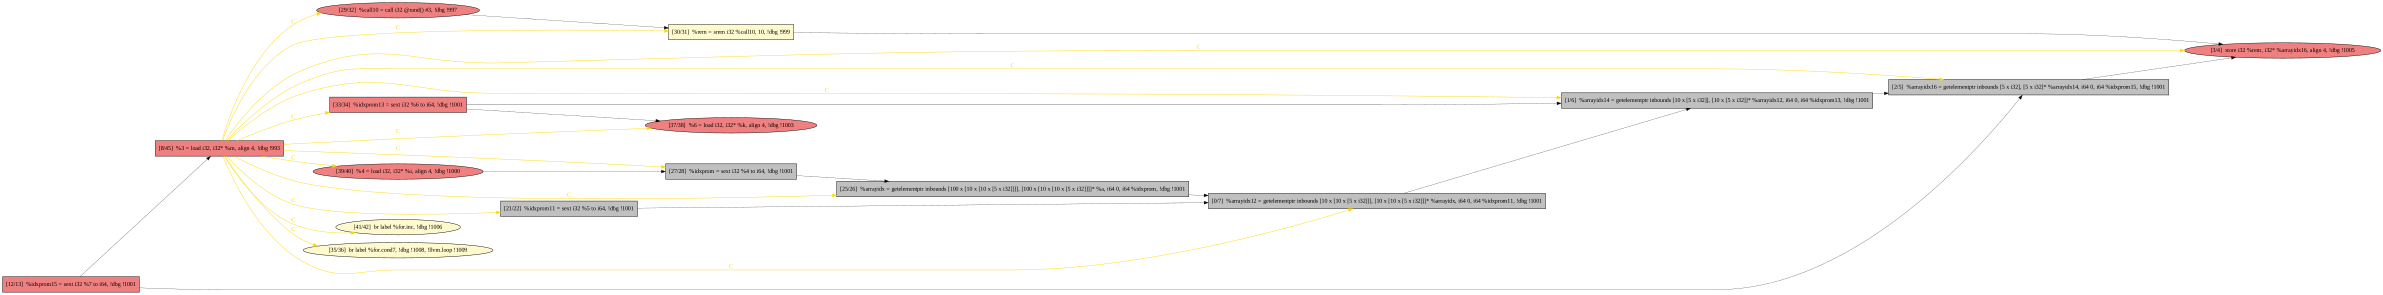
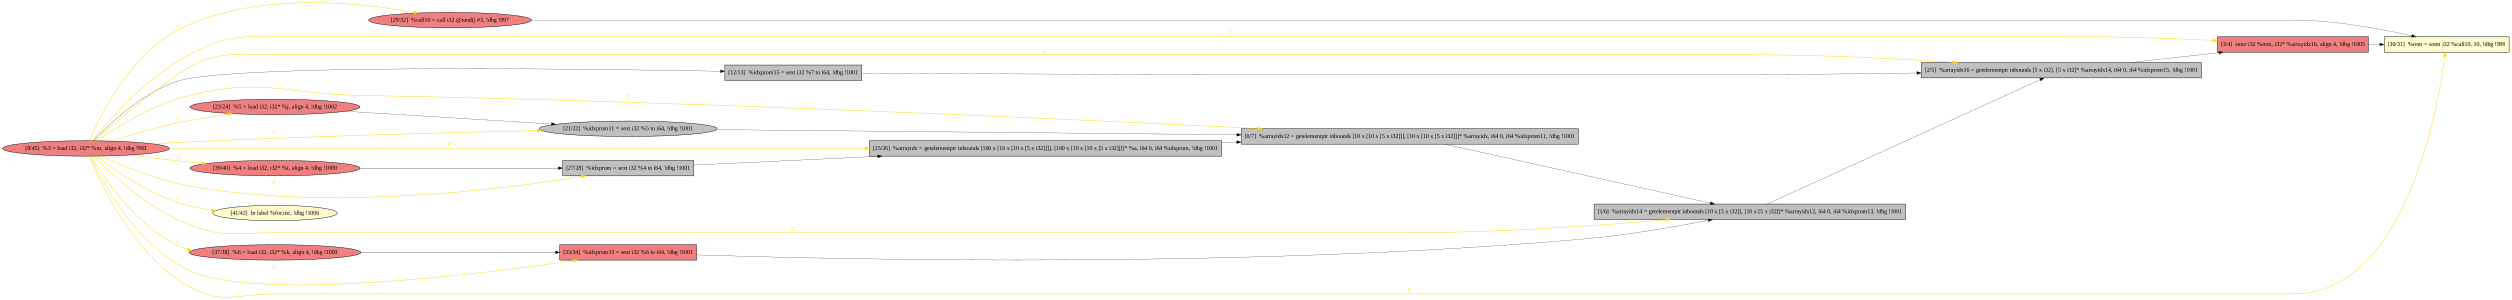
edge "[30/31]  %rem = srem i32 %call10, 10, !dbg !999" -> "[3/4]  store i32 %rem, i32* %arrayidx16, align 4, !dbg !1005": reversed
node "[3/4]  store i32 %rem, i32* %arrayidx16, align 4, !dbg !1005": shape ellipse -> box
node "[23/24]  %5 = load i32, i32* %j, align 4, !dbg !1002": added
edge "[33/34]  %idxprom13 = sext i32 %6 to i64, !dbg !1001" -> "[37/38]  %6 = load i32, i32* %k, align 4, !dbg !1003": reversed
node "[8/45]  %3 = load i32, i32* %m, align 4, !dbg !993": shape box -> ellipse
node "[21/22]  %idxprom11 = sext i32 %5 to i64, !dbg !1001": shape box -> ellipse
edge "[12/13]  %idxprom15 = sext i32 %7 to i64, !dbg !1001" -> "[8/45]  %3 = load i32, i32* %m, align 4, !dbg !993": reversed
node "[35/36]  br label %for.cond7, !dbg !1008, !llvm.loop !1009": removed
node "[12/13]  %idxprom15 = sext i32 %7 to i64, !dbg !1001": fillcolor lightcoral -> grey
